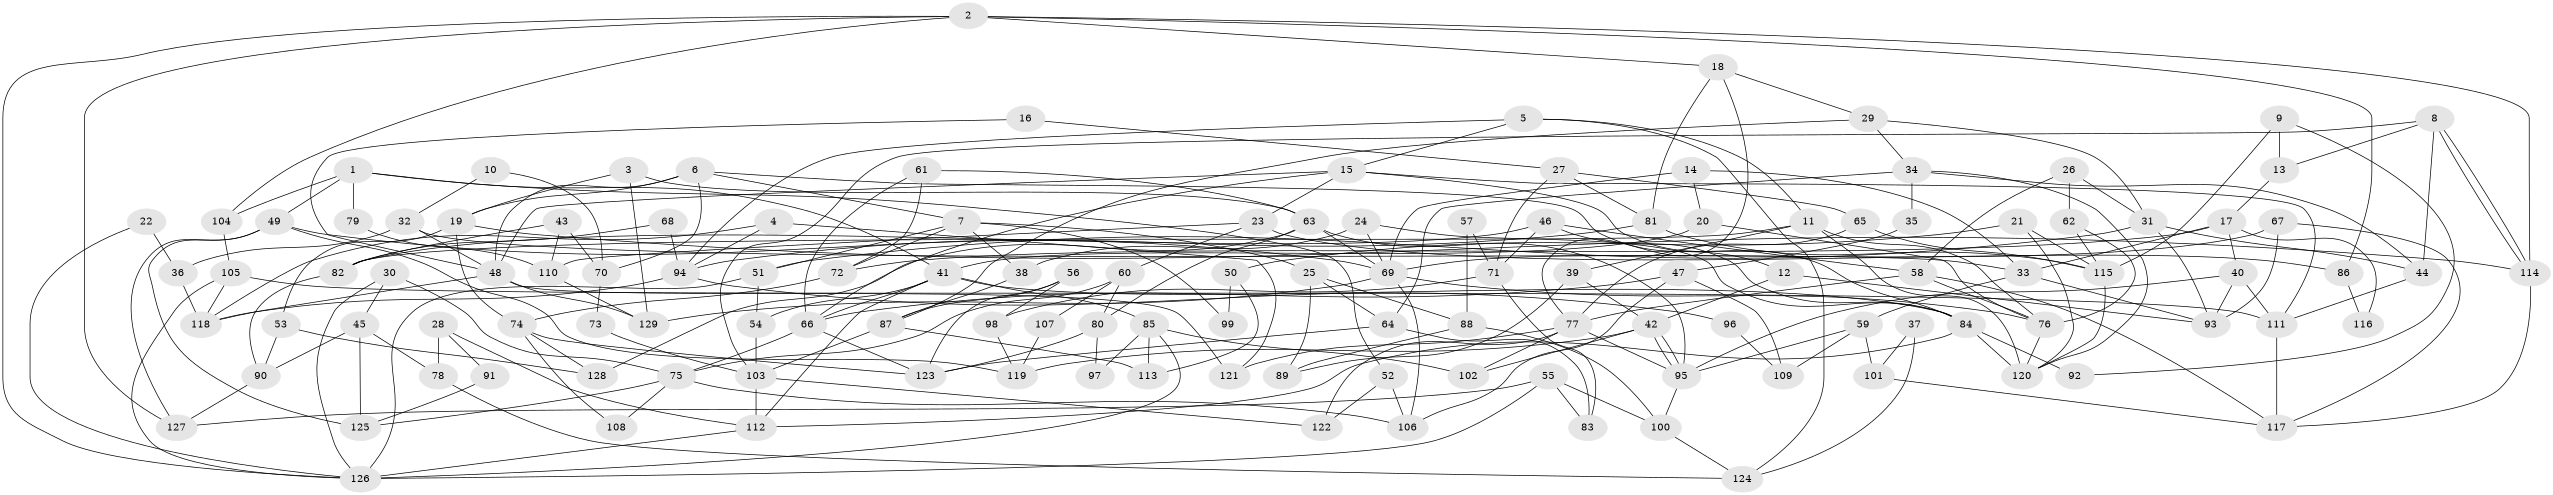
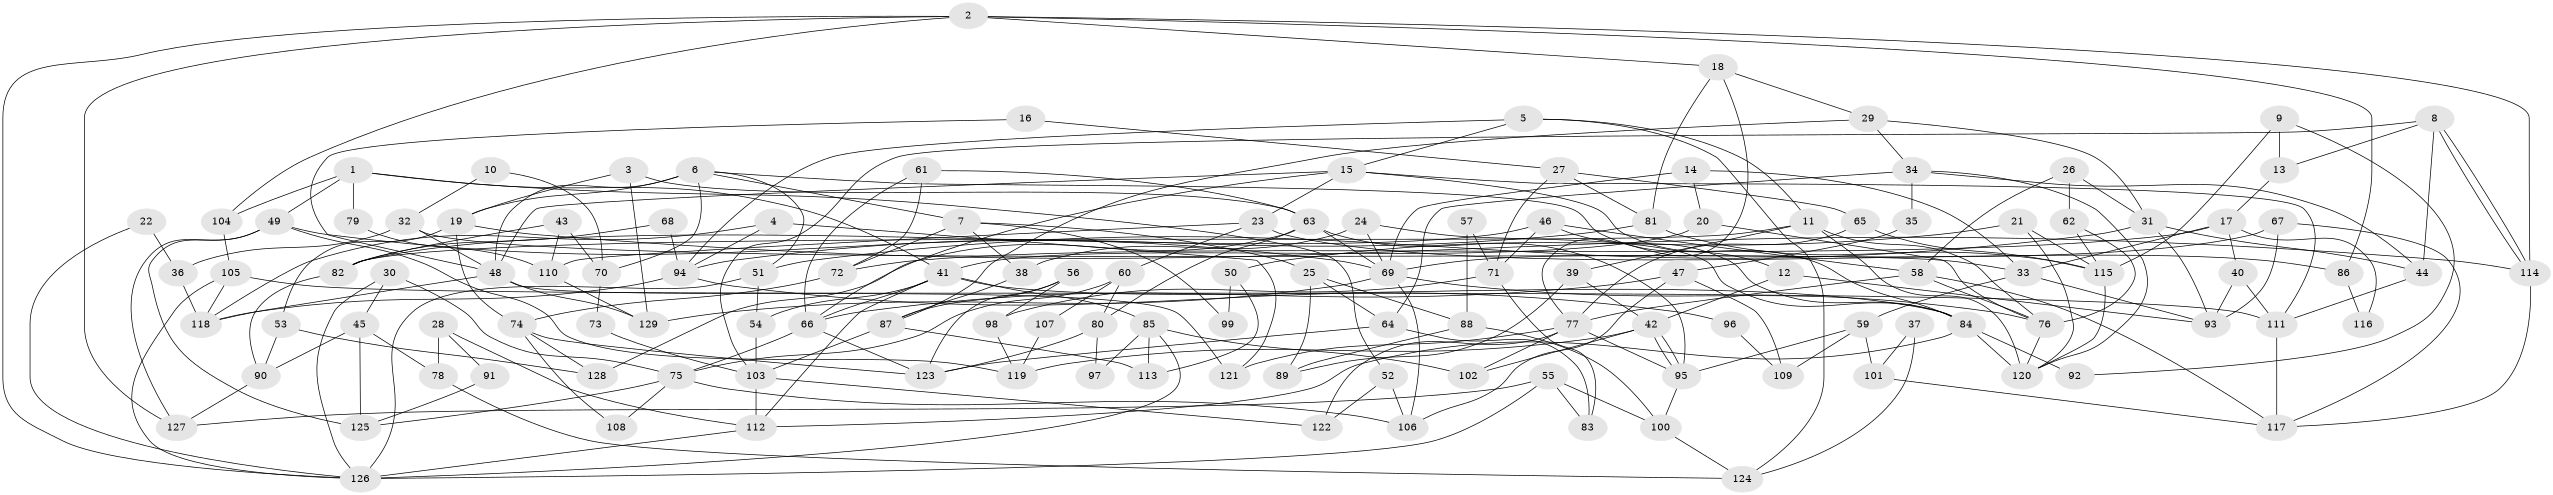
edge "7" -- "51": now "6" -- "51"
edge "40" -- "95": removed
